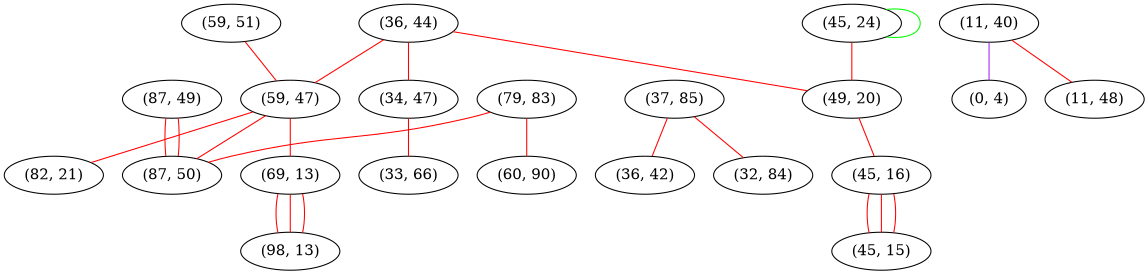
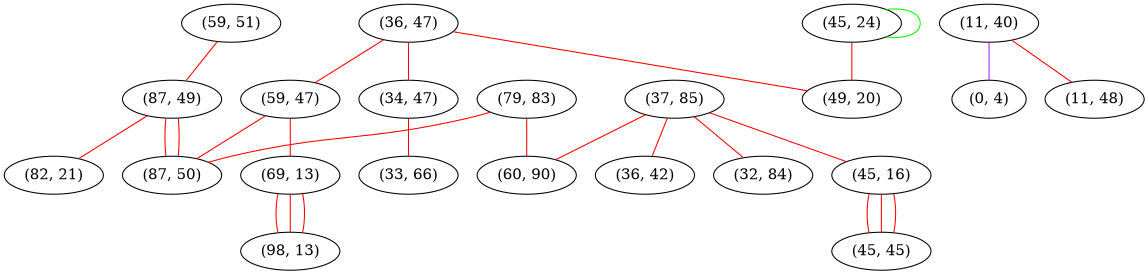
node "(36, 44)": label "(36, 44)" -> "(36, 47)"
edge "(59, 51)" -- "(59, 47)": now "(59, 51)" -- "(87, 49)"
edge "(59, 47)" -- "(82, 21)": now "(87, 49)" -- "(82, 21)"
edge "(37, 85)" -- "(60, 90)": added
edge "(49, 20)" -- "(45, 16)": now "(37, 85)" -- "(45, 16)"
node "(45, 15)": label "(45, 15)" -> "(45, 45)"
